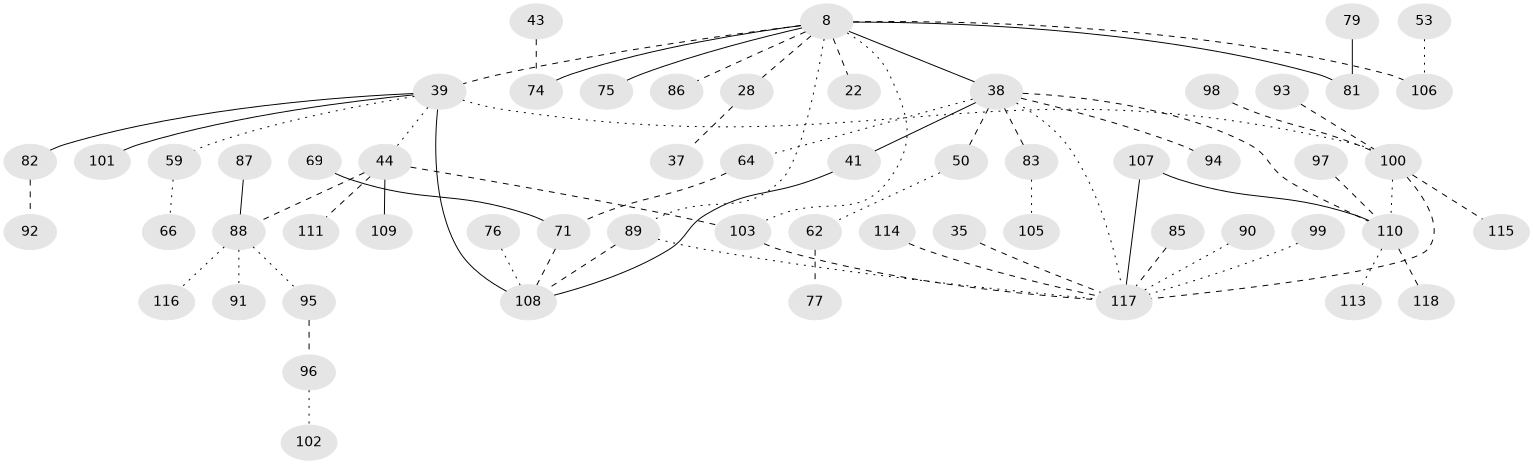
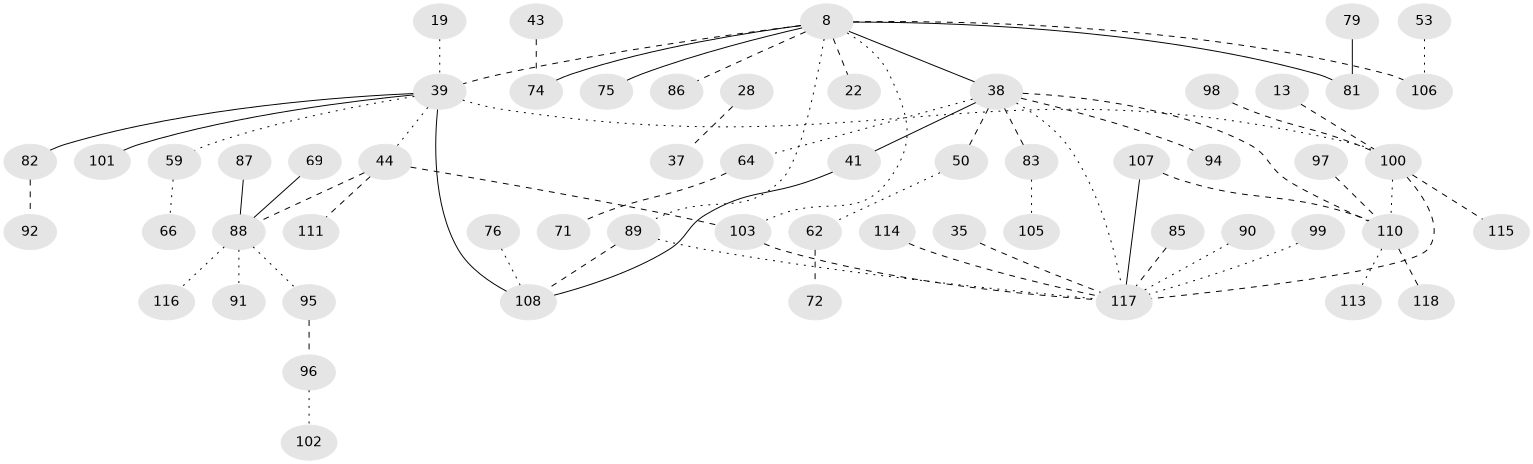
node "19": added
edge "8" -- "28": removed
node "93": label "93" -> "13"
edge "69" -- "71": now "69" -- "88"
edge "107" -- "110": style solid -> dashed
node "109": removed
edge "71" -- "108": removed
node "77": label "77" -> "72"
